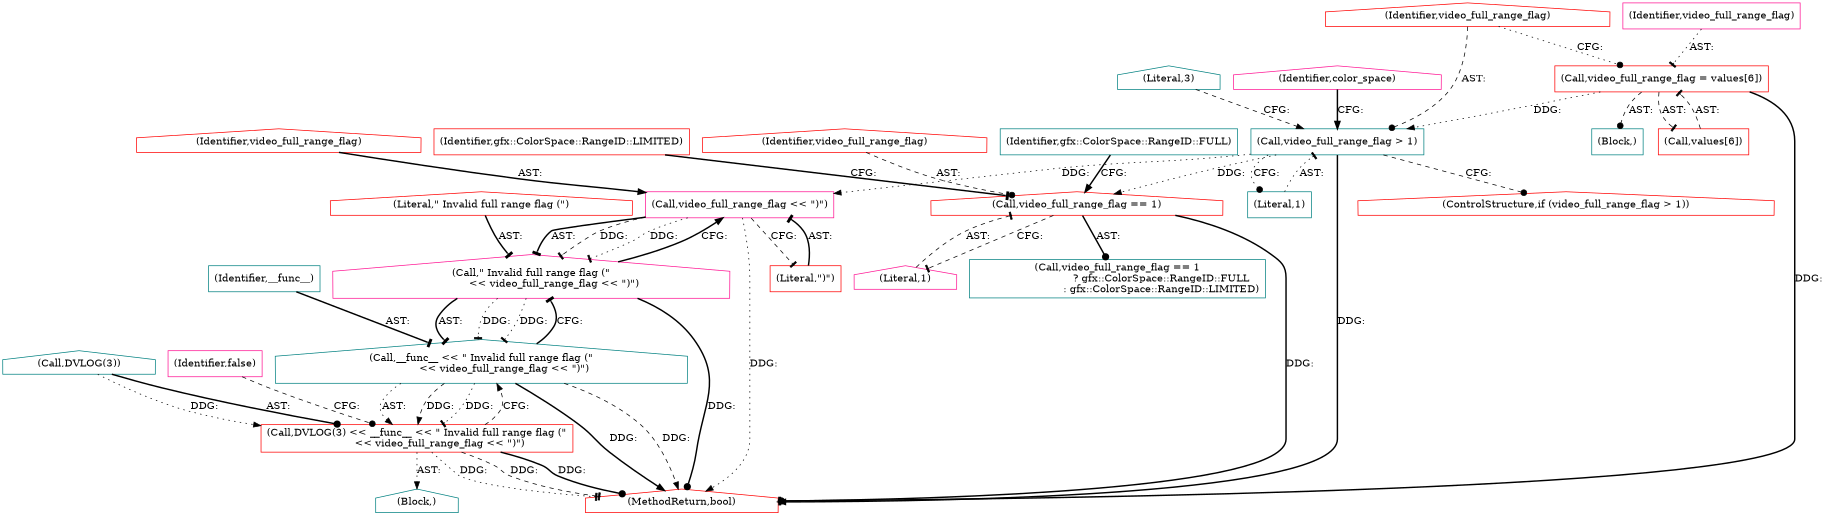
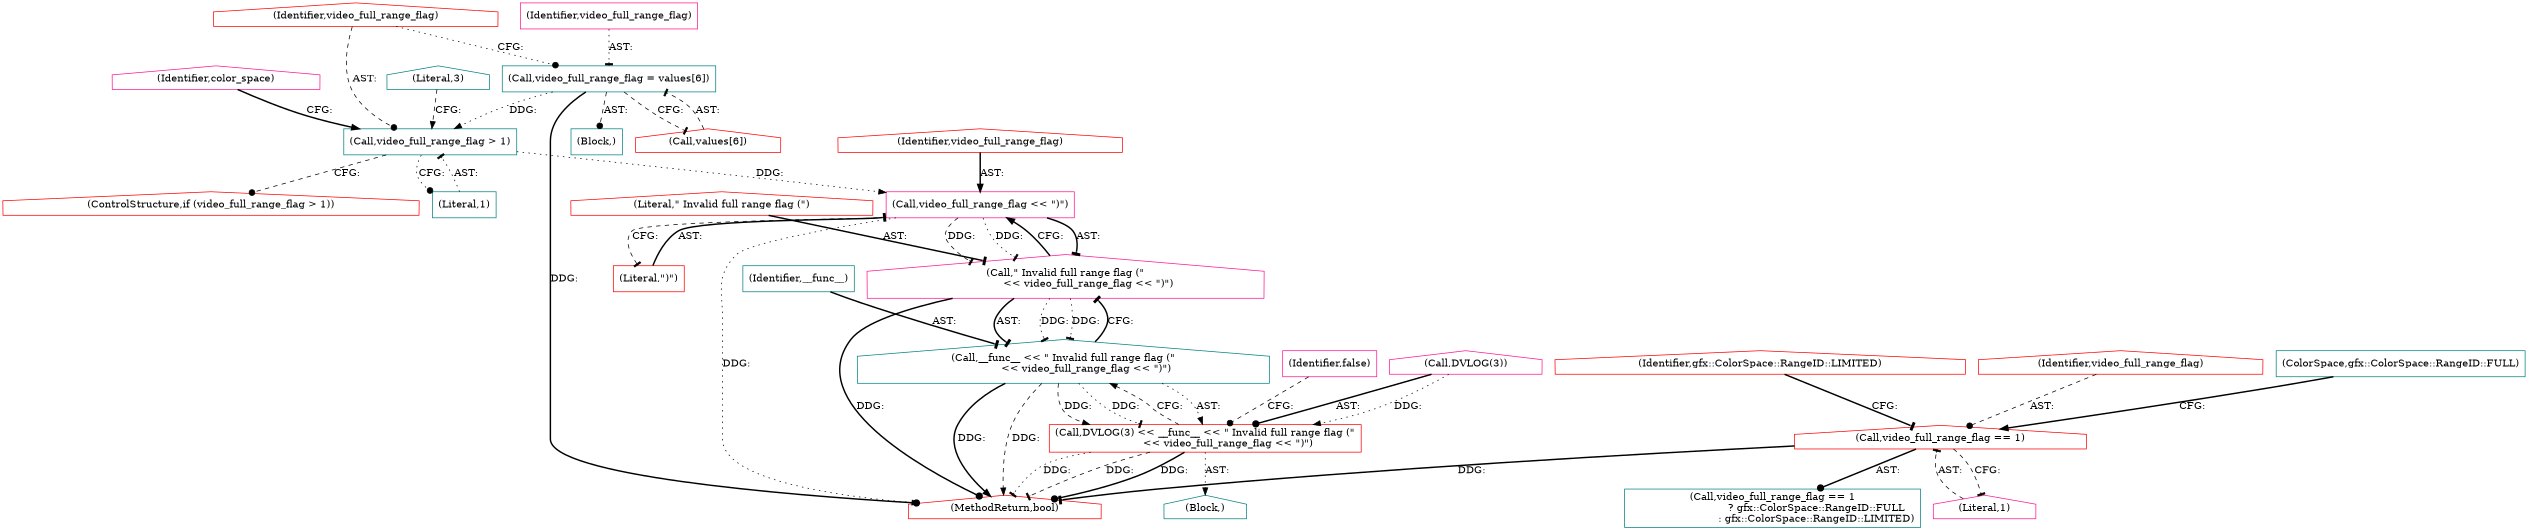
node "(Call,video_full_range_flag = values[6])": color red -> teal
edge "(Call,video_full_range_flag = values[6])" -> "(Call,values[6])": label "AST: " -> "CFG: "
node "(Identifier,gfx::ColorSpace::RangeID::LIMITED)": shape box -> house
node "(Identifier,gfx::ColorSpace::RangeID::FULL)": label "(Identifier,gfx::ColorSpace::RangeID::FULL)" -> "(ColorSpace,gfx::ColorSpace::RangeID::FULL)"
node "(Call,values[6])": shape box -> house
edge "(Call,video_full_range_flag > 1)" -> "(Call,video_full_range_flag == 1)": removed, label "DDG:"
node "(Call,DVLOG(3))": color teal -> deeppink
edge "(Call,video_full_range_flag > 1)" -> "(MethodReturn,bool)": removed, label "DDG:"
